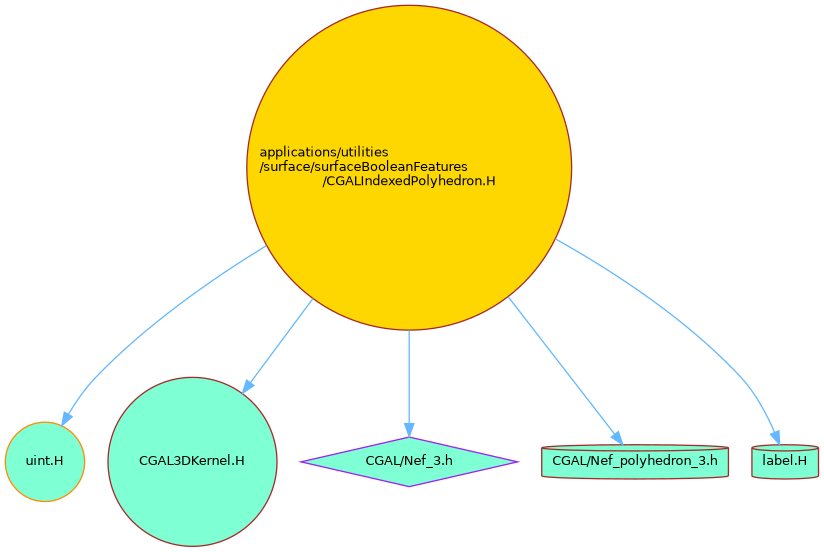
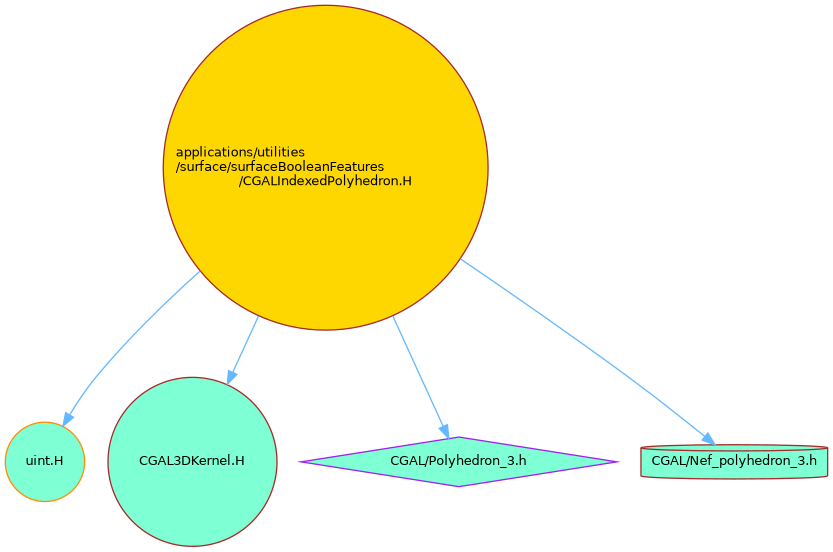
node "CGAL/Nef_3.h": label "CGAL/Nef_3.h" -> "CGAL/Polyhedron_3.h"
node "label.H": removed
